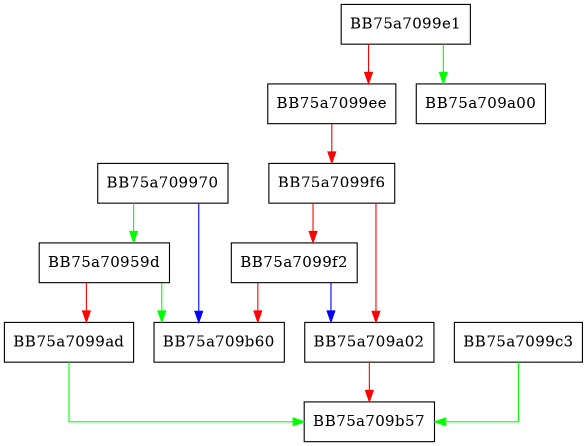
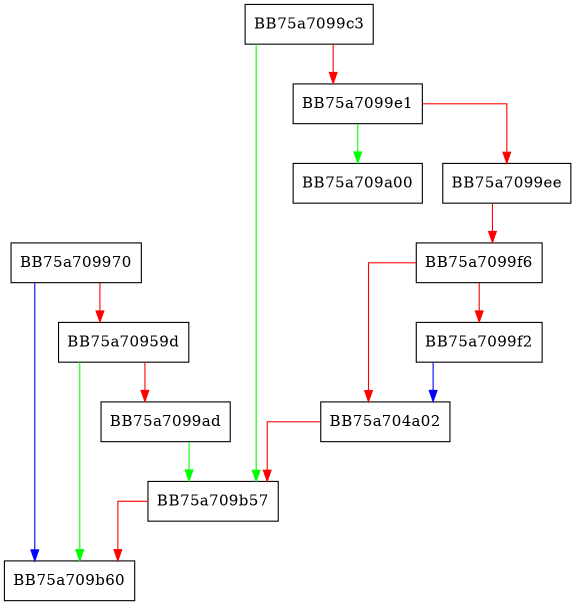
edge "BB75a7099c3" -> "BB75a7099e1": added
edge "BB75a709970" -> "BB75a70959d": color green -> red
edge "BB75a7099f2" -> "BB75a709b60": now "BB75a709b57" -> "BB75a709b60"
node "BB75a709a02": label "BB75a709a02" -> "BB75a704a02"
